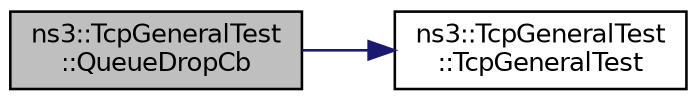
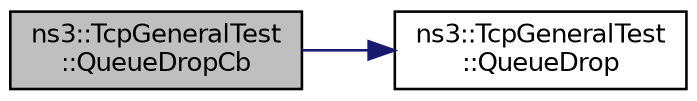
node "ns3::TcpGeneralTest ::TcpGeneralTest": label "ns3::TcpGeneralTest ::TcpGeneralTest" -> "ns3::TcpGeneralTest ::QueueDrop"
